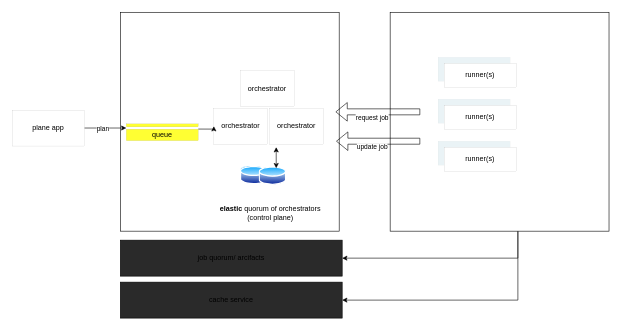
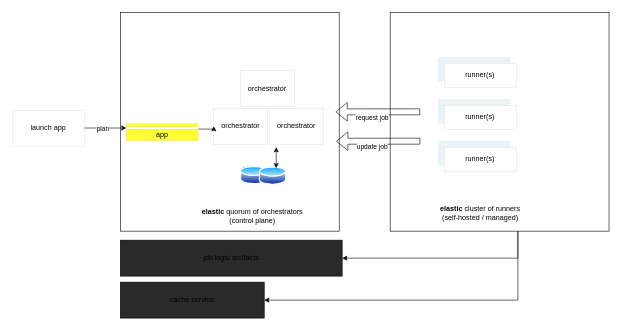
node "plane app": label "plane app" -> "launch app"
node "queue": label "queue" -> "app"
node "elastic quorum of orchestrators (control plane)": moved (270, 213) -> (252, 216)
node "elastic cluster of runners (self-hosted / managed)": added
node "job quorum/ arcifacts": label "job quorum/ arcifacts" -> "job logs/ arcifacts"
node "cache service": size 222x36 -> 144x36
